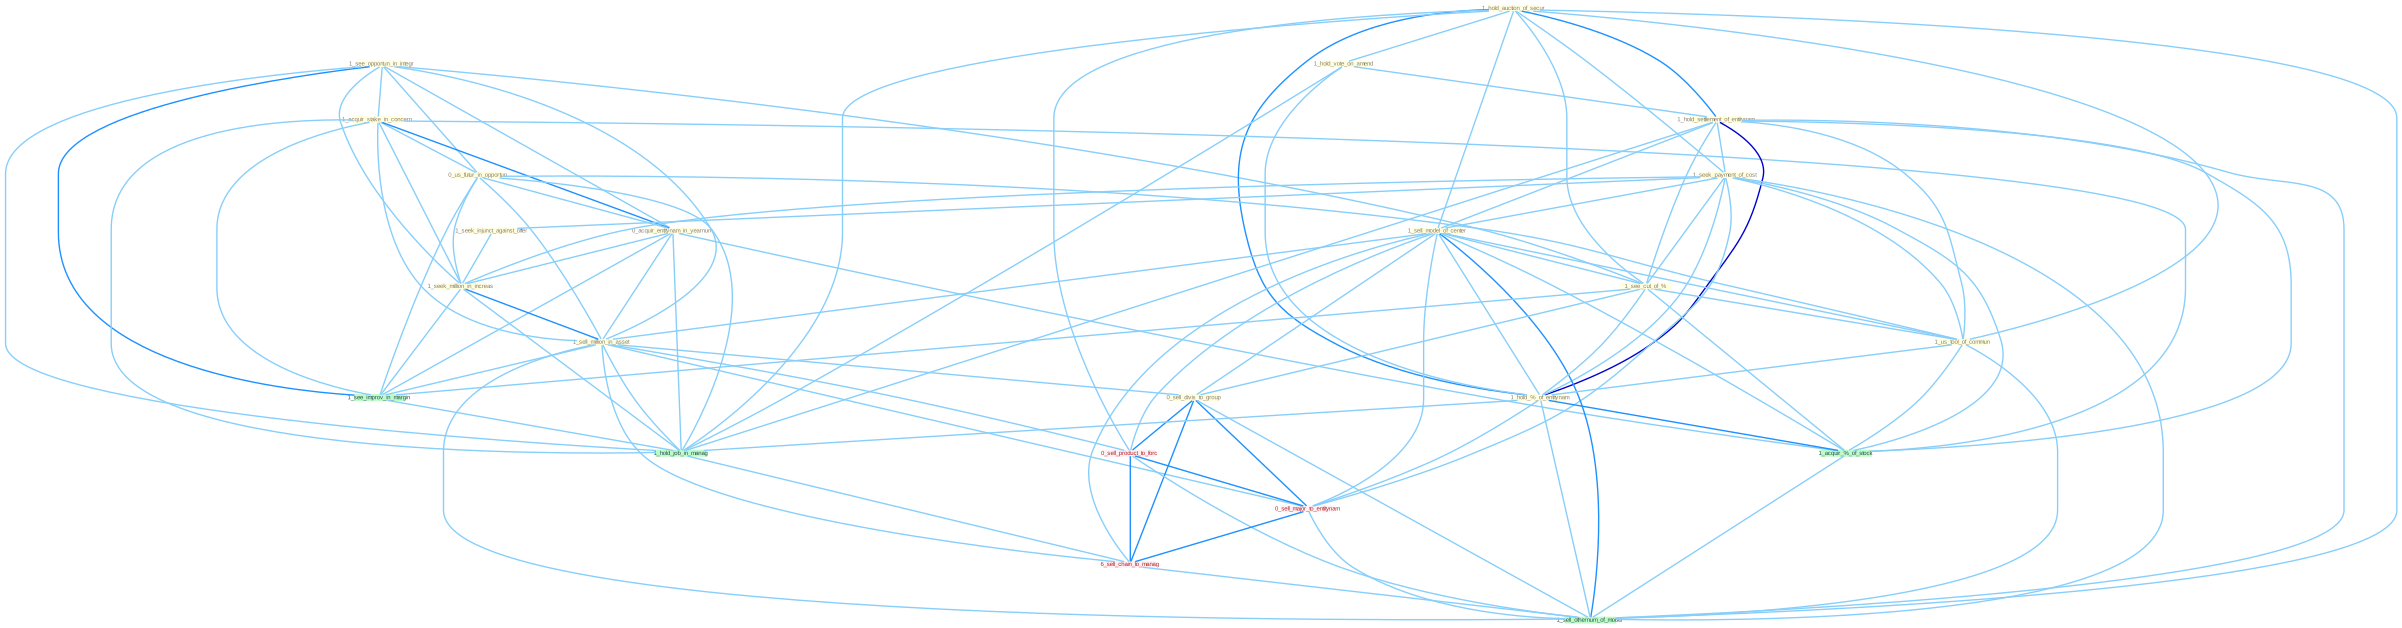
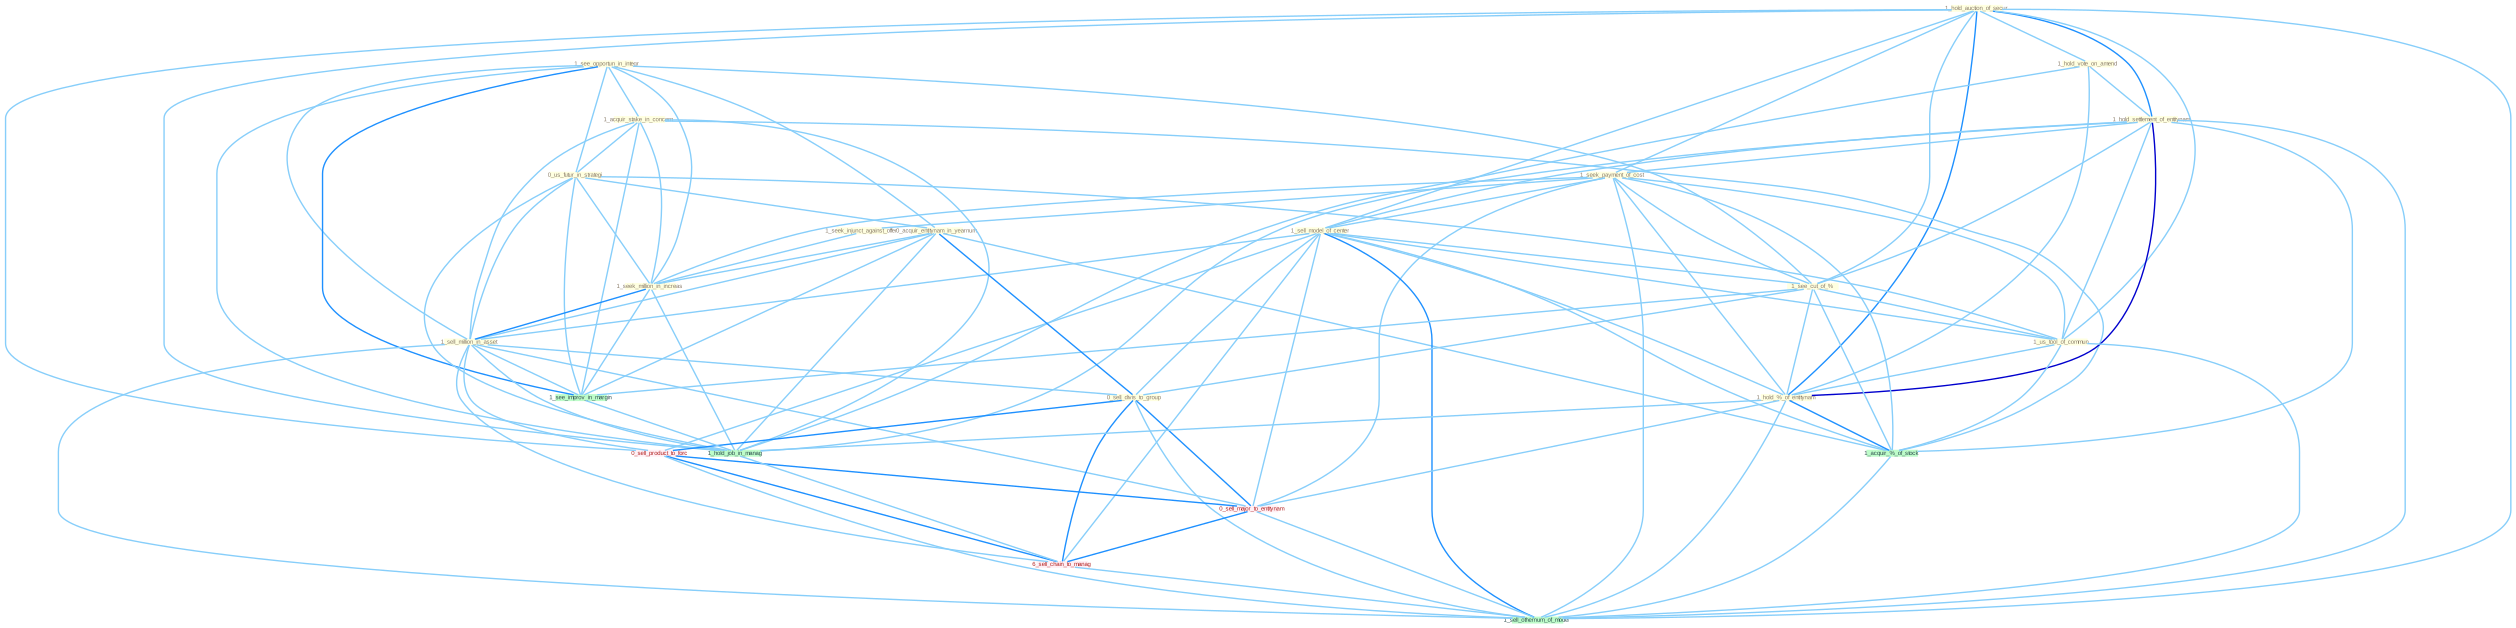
edge "1_acquir_stake_in_concern" -- "0_acquir_entitynam_in_yearnum": now "0_sell_divis_to_group" -- "0_acquir_entitynam_in_yearnum"
node "0_us_futur_in_opportun": label "0_us_futur_in_opportun" -> "0_us_futur_in_strategi"
